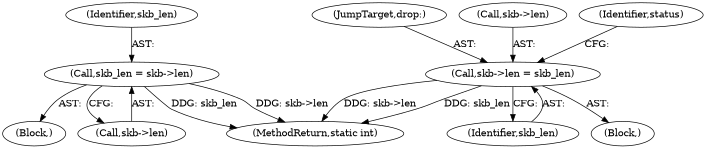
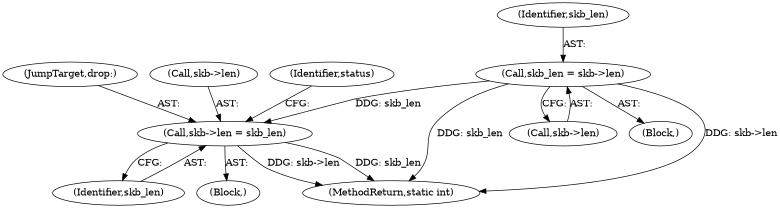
edge "(Call,skb_len = skb->len)" -> "(Call,skb->len = skb_len)": added, label "DDG: skb_len"
